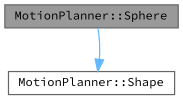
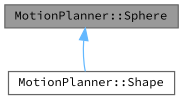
edge "MotionPlanner::Sphere" -> "MotionPlanner::Shape": reversed
